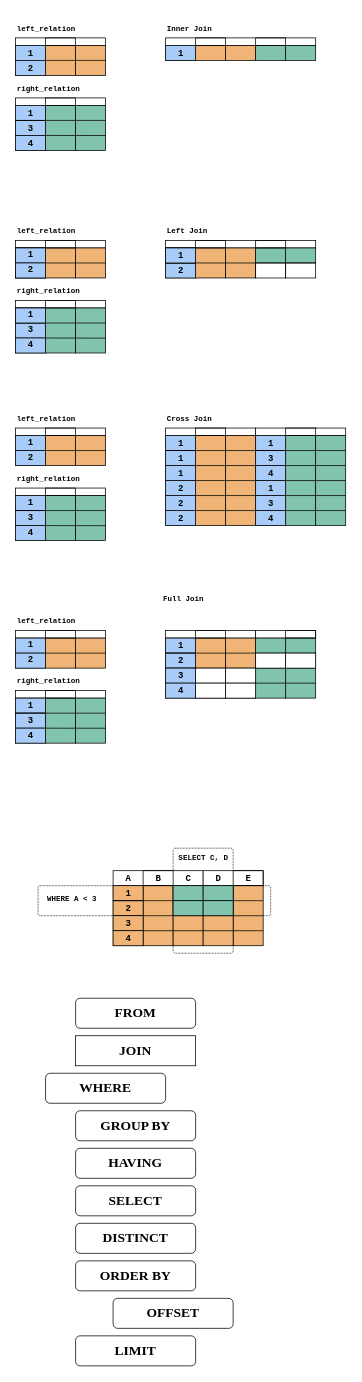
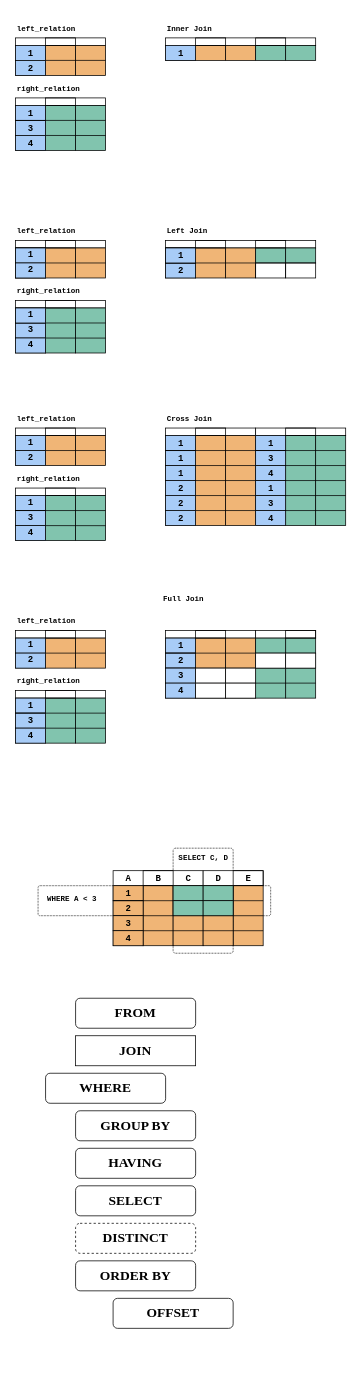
node "DISTINCT": style solid -> dashed
node "LIMIT": removed
